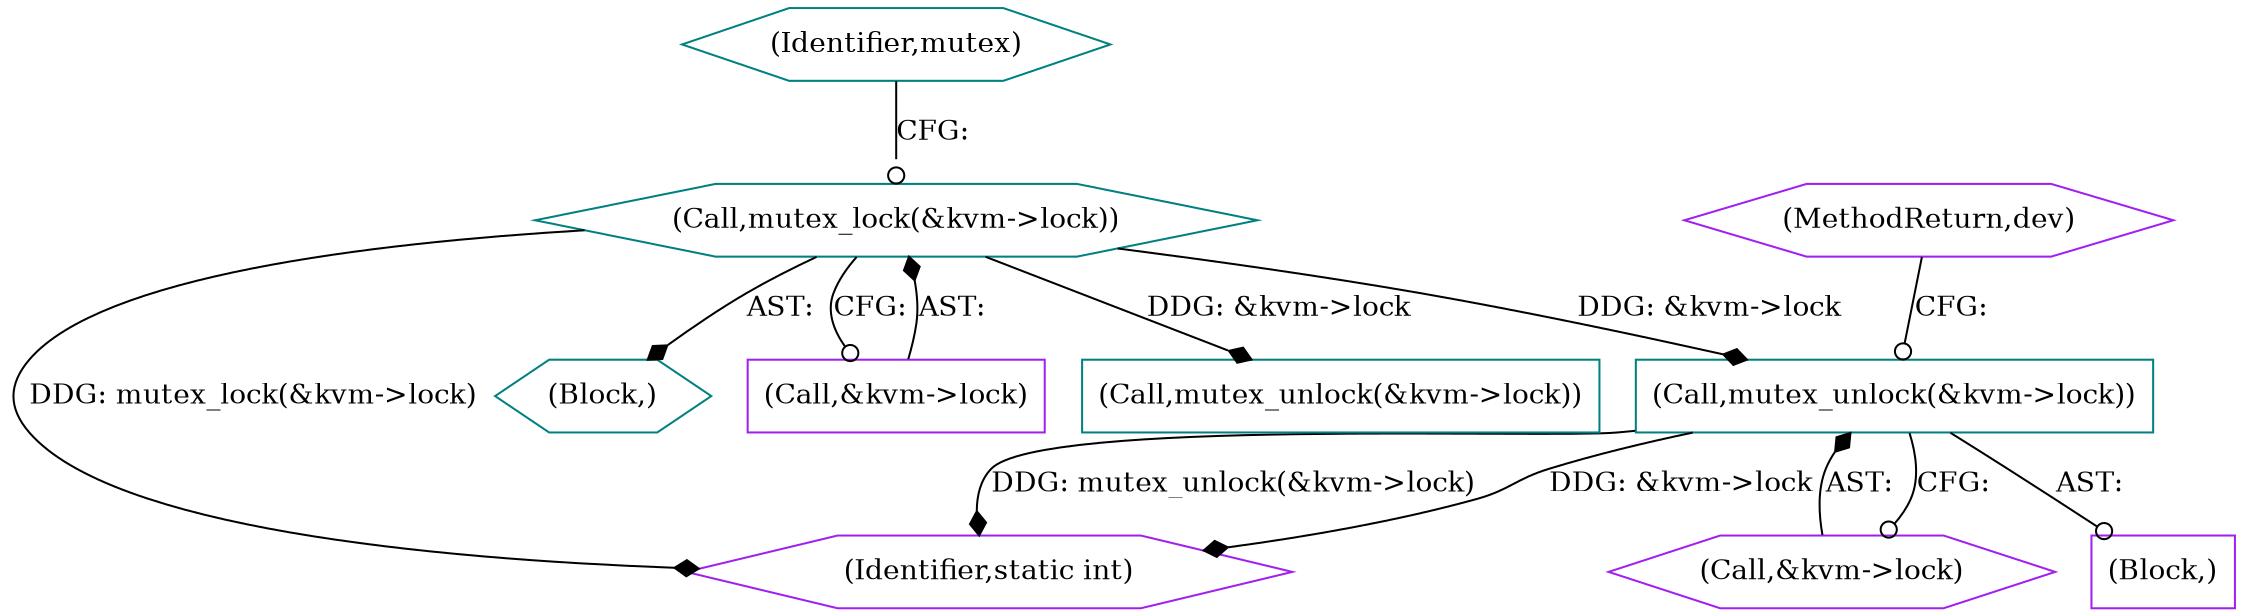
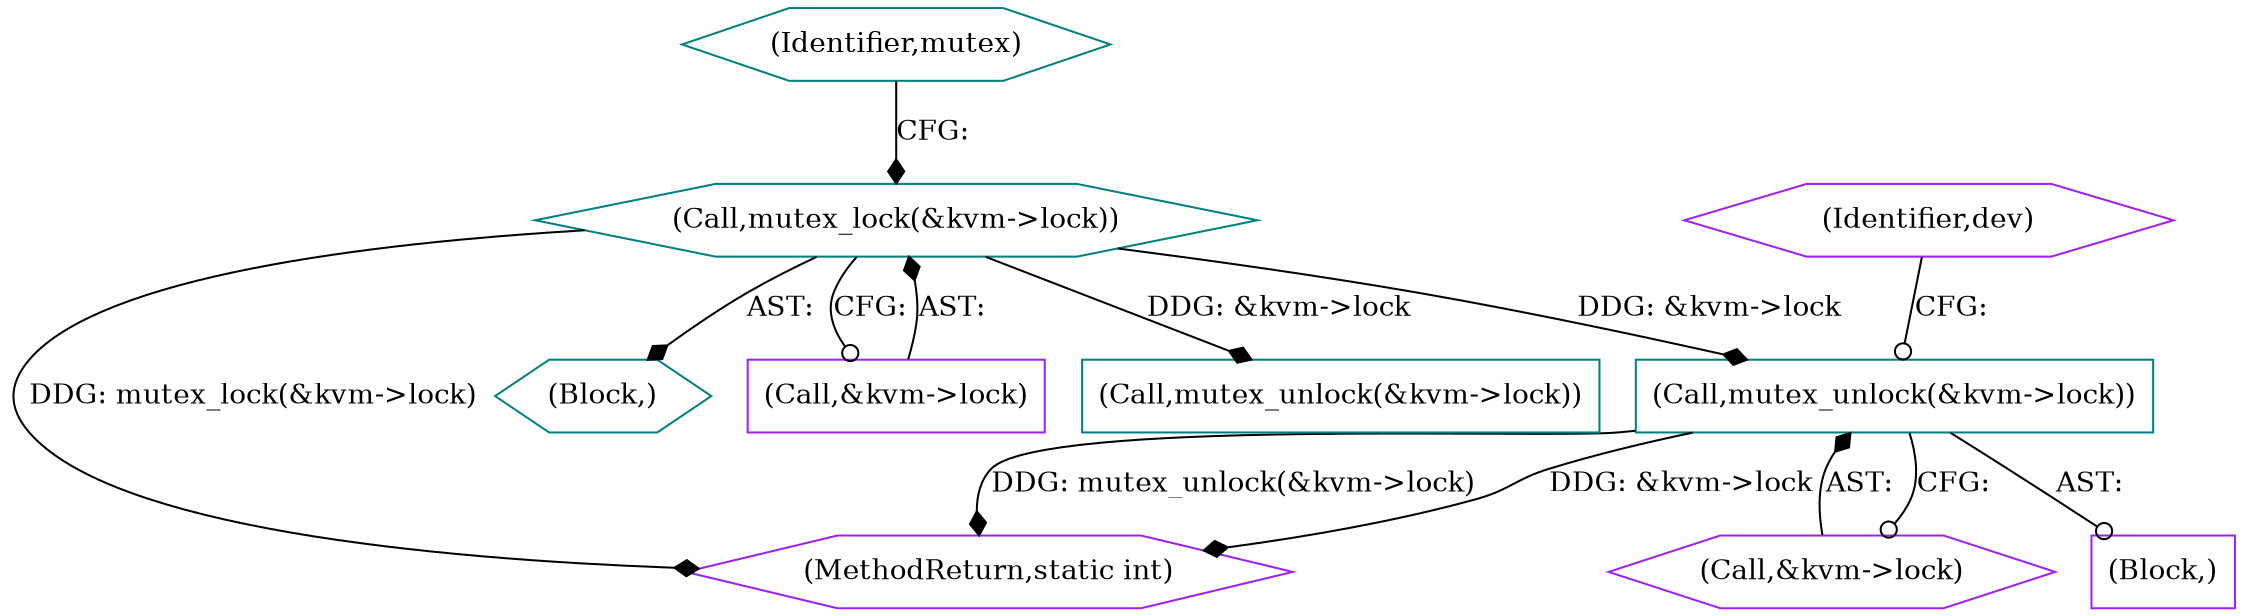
edge "(Identifier,mutex)" -> "(Call,mutex_lock(&kvm->lock))": arrowhead odot -> diamond
node "(MethodReturn,dev)": label "(MethodReturn,dev)" -> "(Identifier,dev)"
node "(Identifier,static int)": label "(Identifier,static int)" -> "(MethodReturn,static int)"
